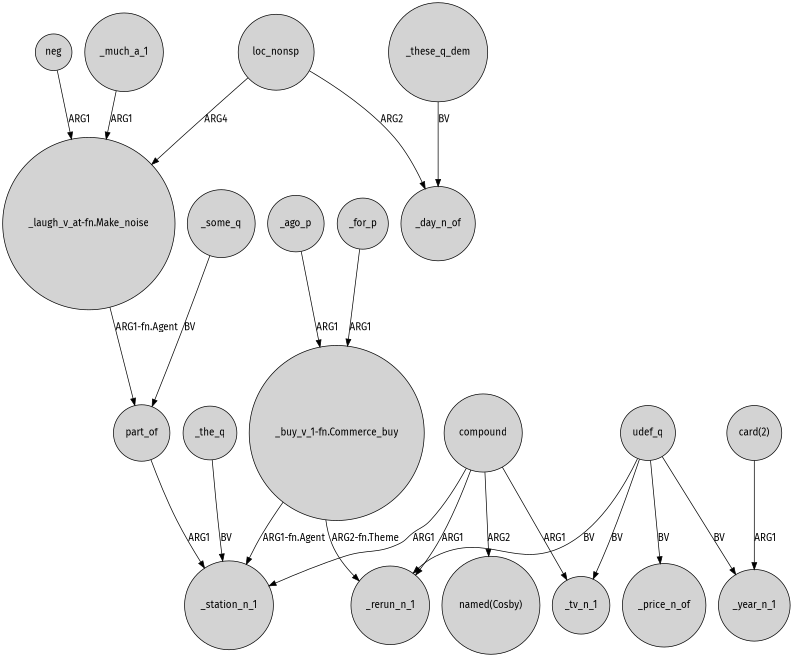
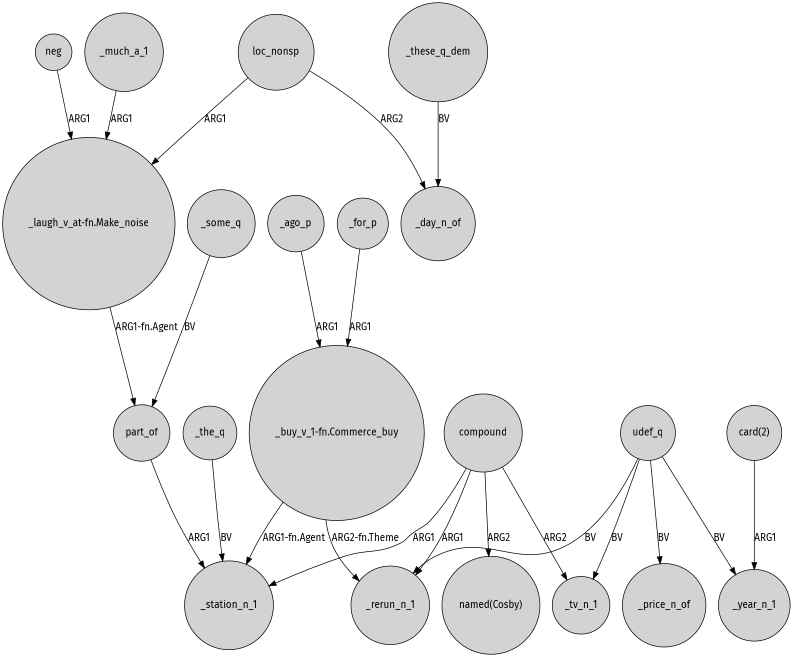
edge "loc_nonsp" -> "_laugh_v_at-fn.Make_noise": label "ARG4" -> "ARG1"
edge "compound" -> "_tv_n_1": label "ARG1" -> "ARG2"
